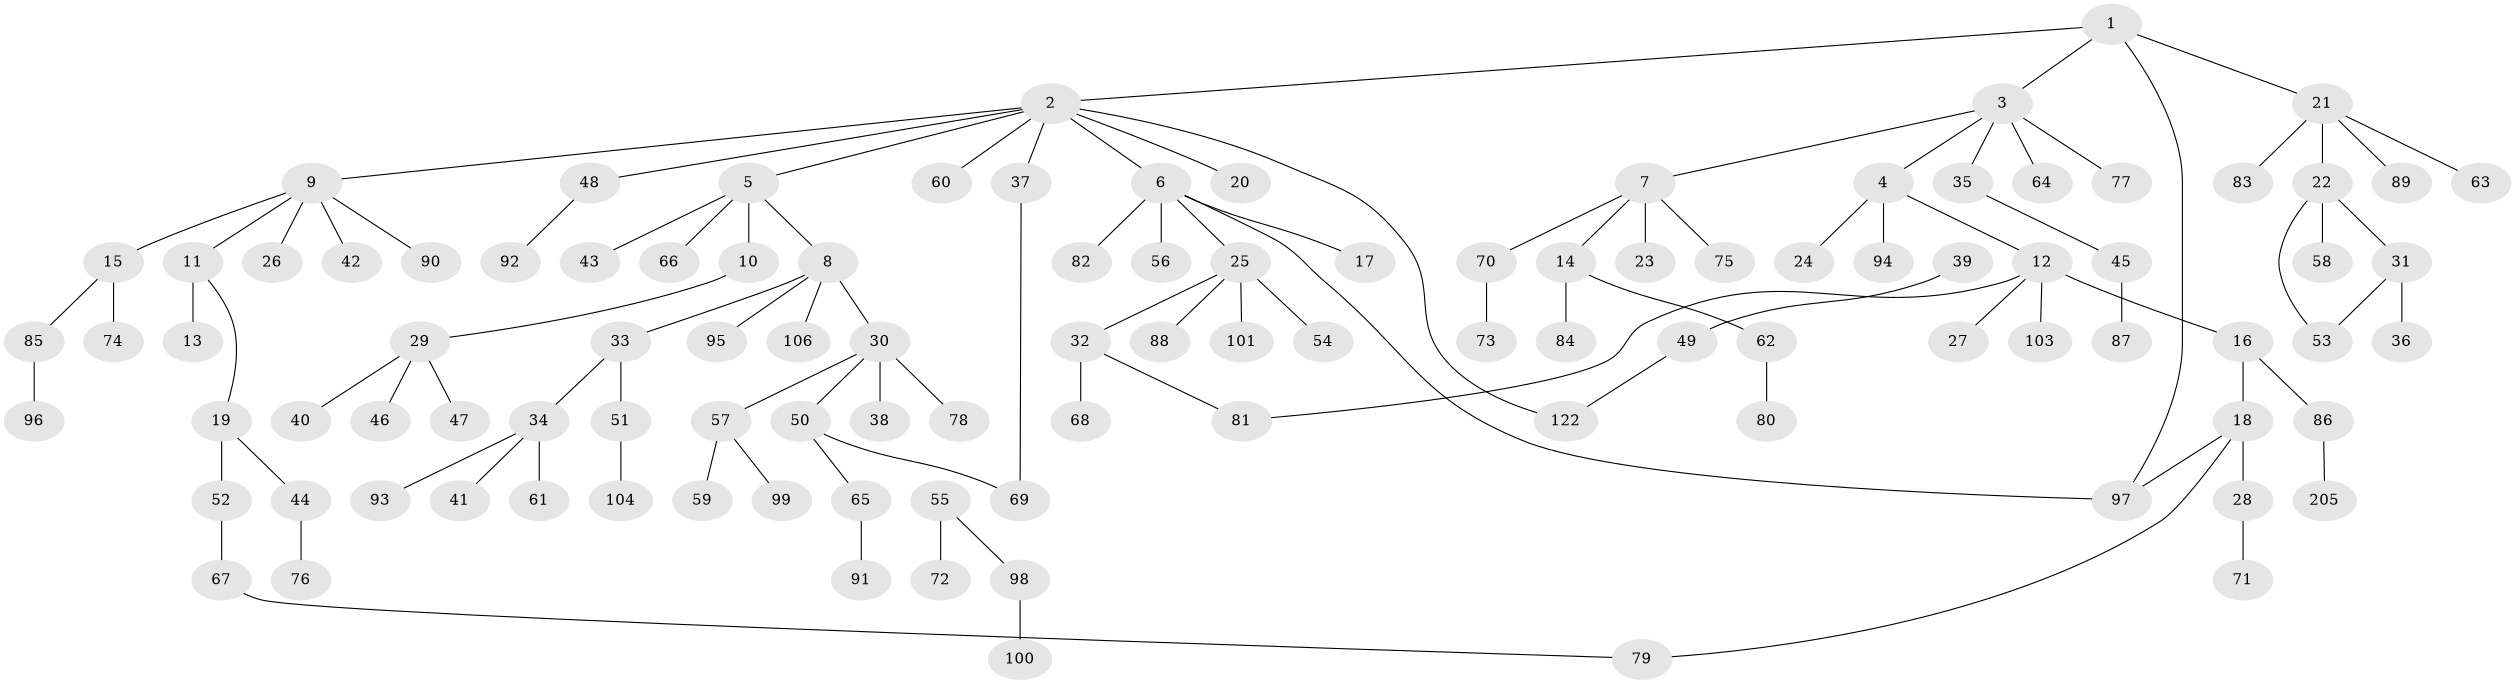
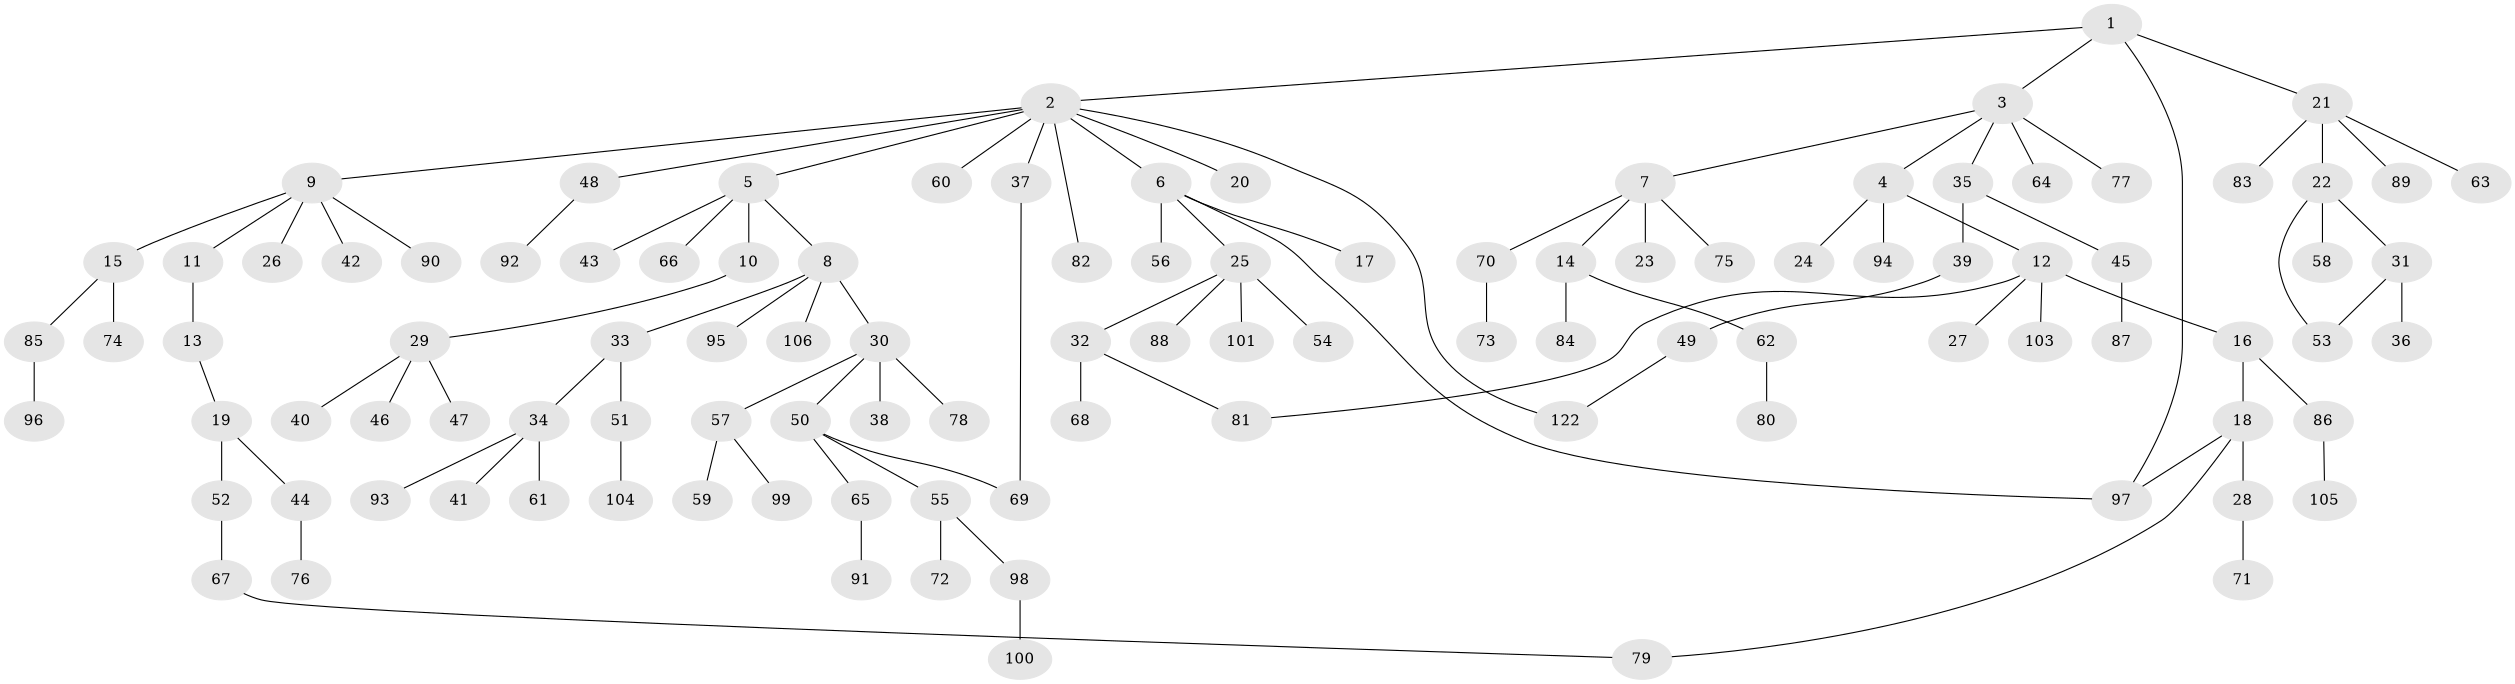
edge "35" -- "39": added
edge "6" -- "82": now "2" -- "82"
edge "11" -- "19": now "13" -- "19"
edge "50" -- "55": added
node "205": label "205" -> "105"
